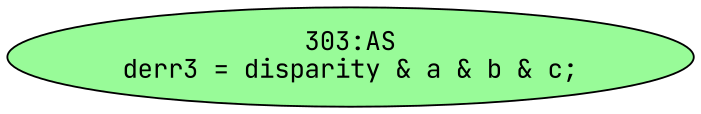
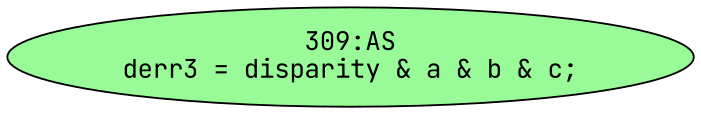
node "303:AS derr3 = disparity & a & b & c;": label "303:AS derr3 = disparity & a & b & c;" -> "309:AS derr3 = disparity & a & b & c;"
